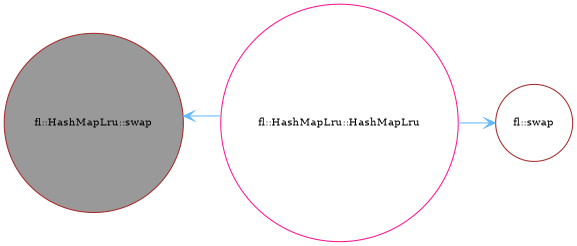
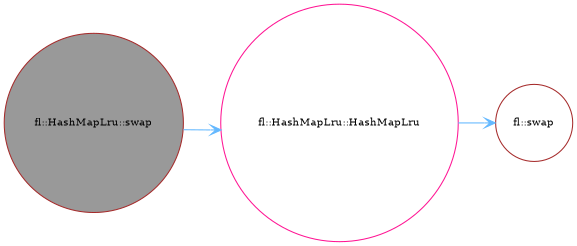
edge "fl::HashMapLru::HashMapLru" -> "fl::HashMapLru::swap": reversed
